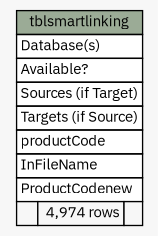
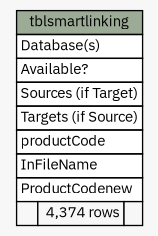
node "tblsmartlinking": text "4,974 rows" -> "4,374 rows"
